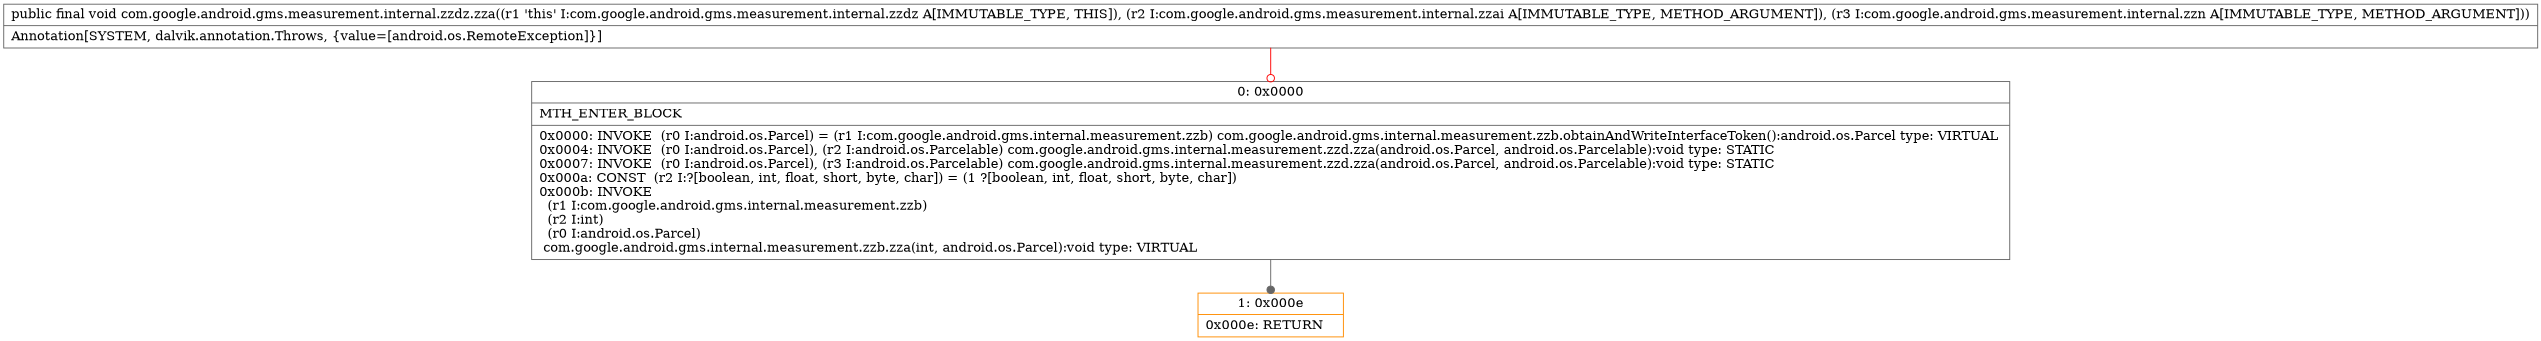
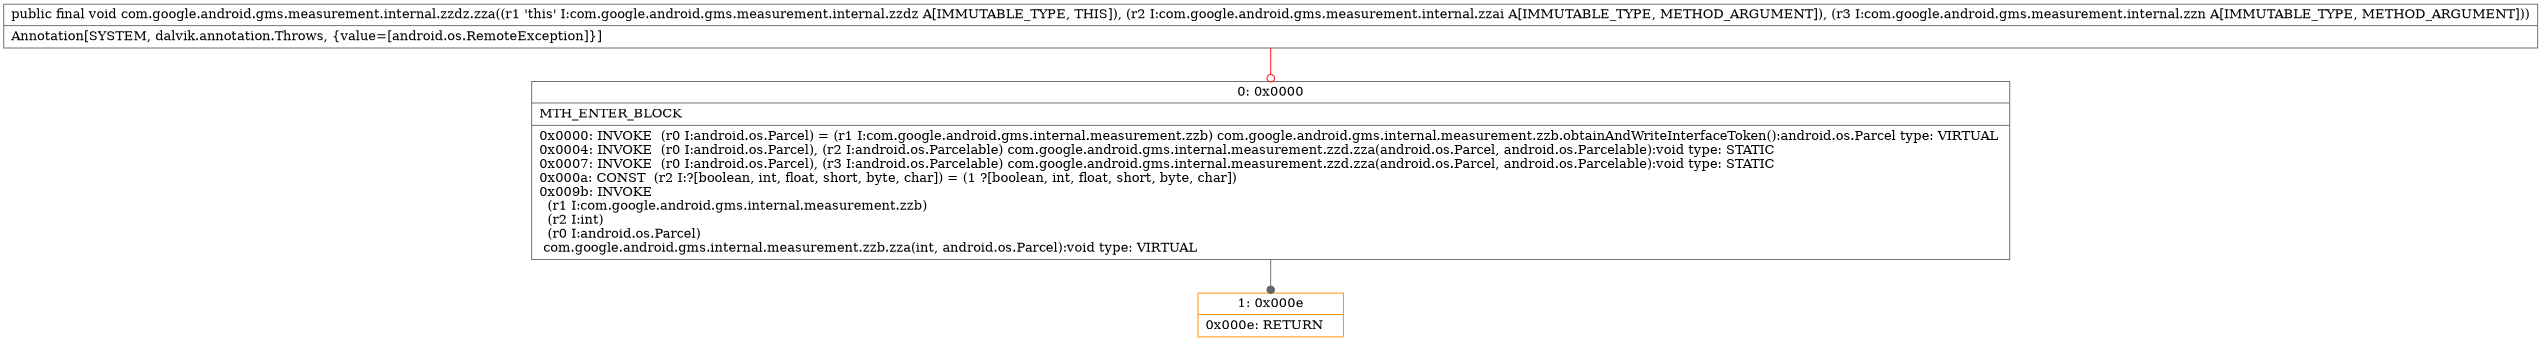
node "0: 0x0000": text "0x000b: INVOKE" -> "0x009b: INVOKE"
